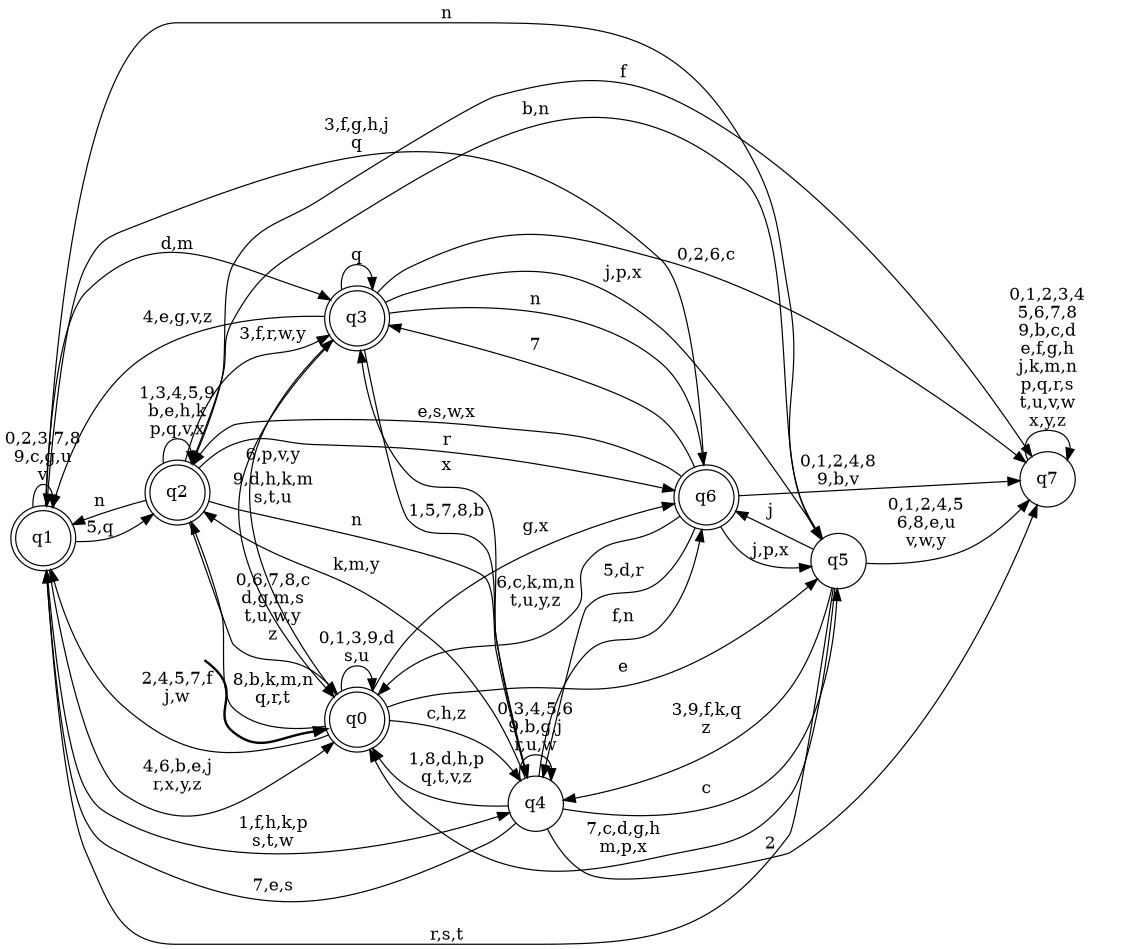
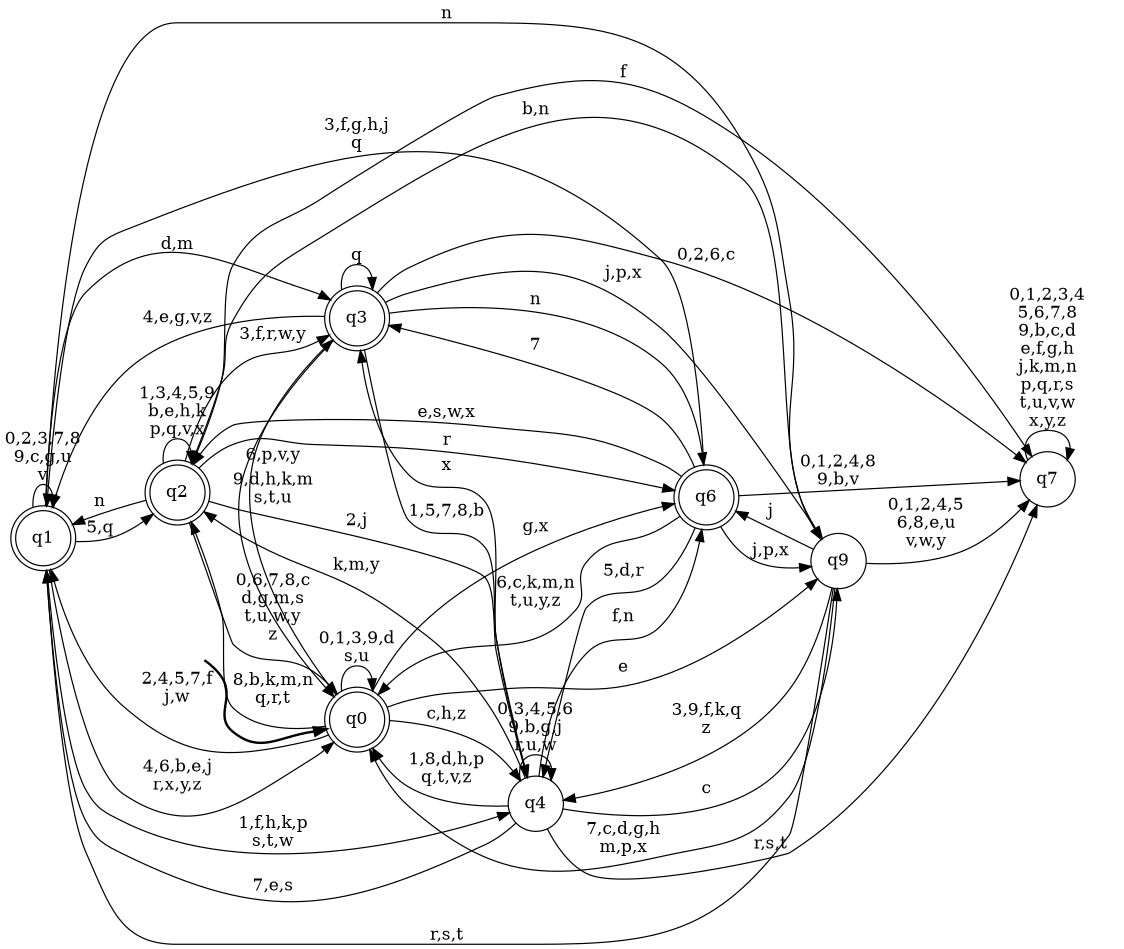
edge "q2" -> "q4": label "n" -> "2,j"
node "q5": label "q5" -> "q9"
edge "q4" -> "q7": label "2" -> "r,s,t"
